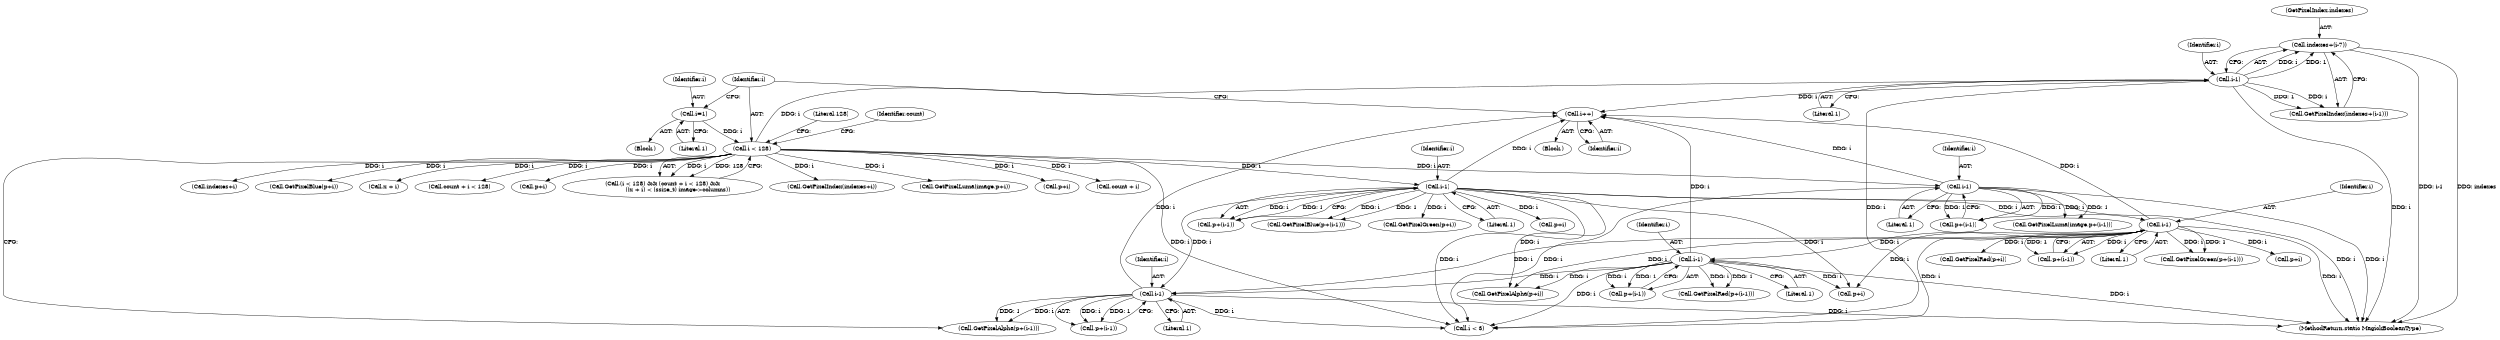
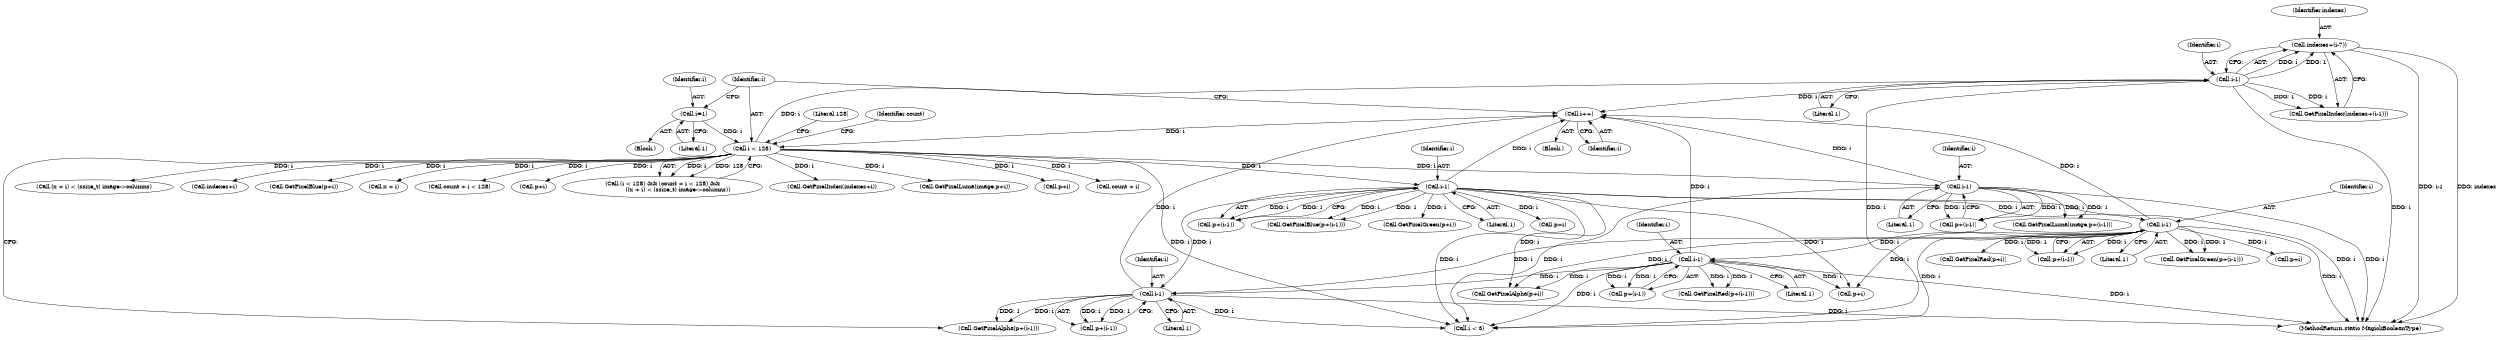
node "(GetPixelIndex,indexes)": label "(GetPixelIndex,indexes)" -> "(Identifier,indexes)"
edge "(Call,i++)" -> "(Call,i < 128)": added, label "DDG: i"
node "(Call,(x + i) < (ssize_t) image->columns)": added
